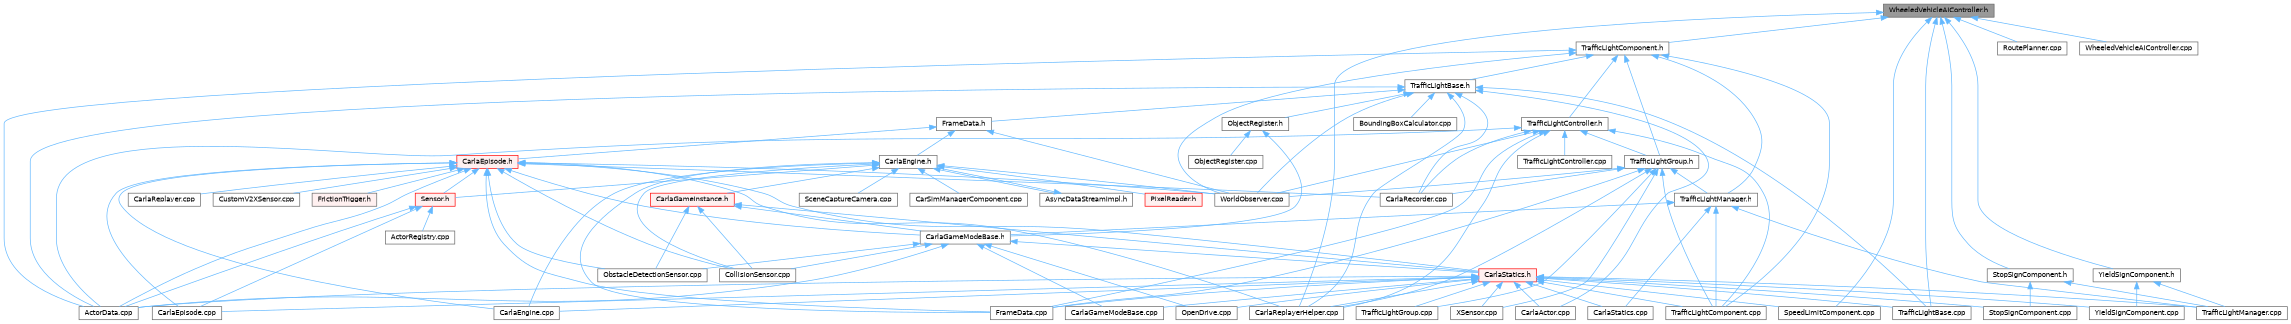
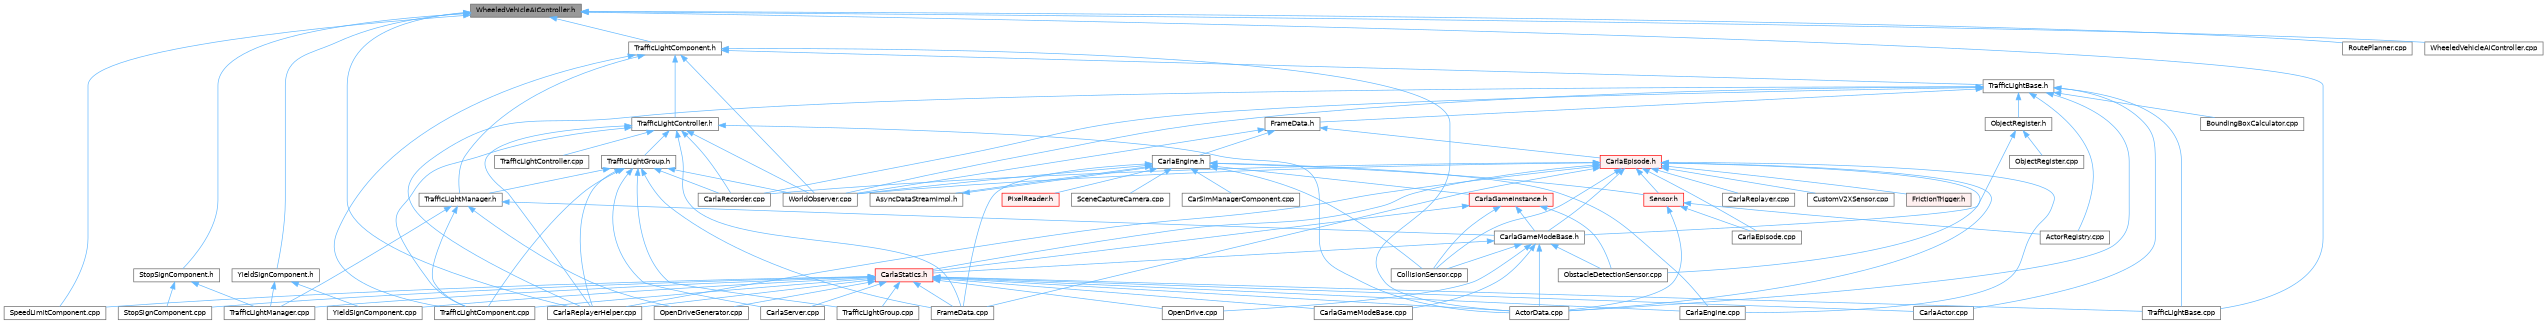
edge "TrafficLightGroup.h" -> "TrafficLightComponent.h": removed
edge "ActorRegistry.cpp" -> "TrafficLightBase.h": added
edge "CarlaEpisode.cpp" -> "CarlaStatics.h": removed
node "XSensor.cpp": label "XSensor.cpp" -> "CarlaServer.cpp"
node "CarlaStatics.cpp": label "CarlaStatics.cpp" -> "OpenDriveGenerator.cpp"
